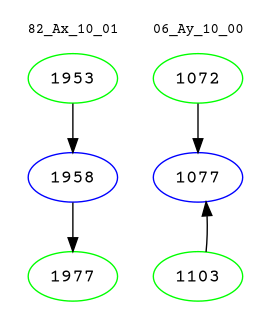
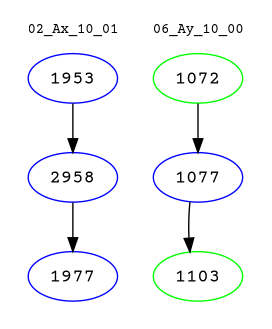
cluster "82_Ax_10_01": label "82_Ax_10_01" -> "02_Ax_10_01"
node "1953": color green -> blue
node "1958": label "1958" -> "2958"
edge "1103" -> "1077": reversed
node "1977": color green -> blue
